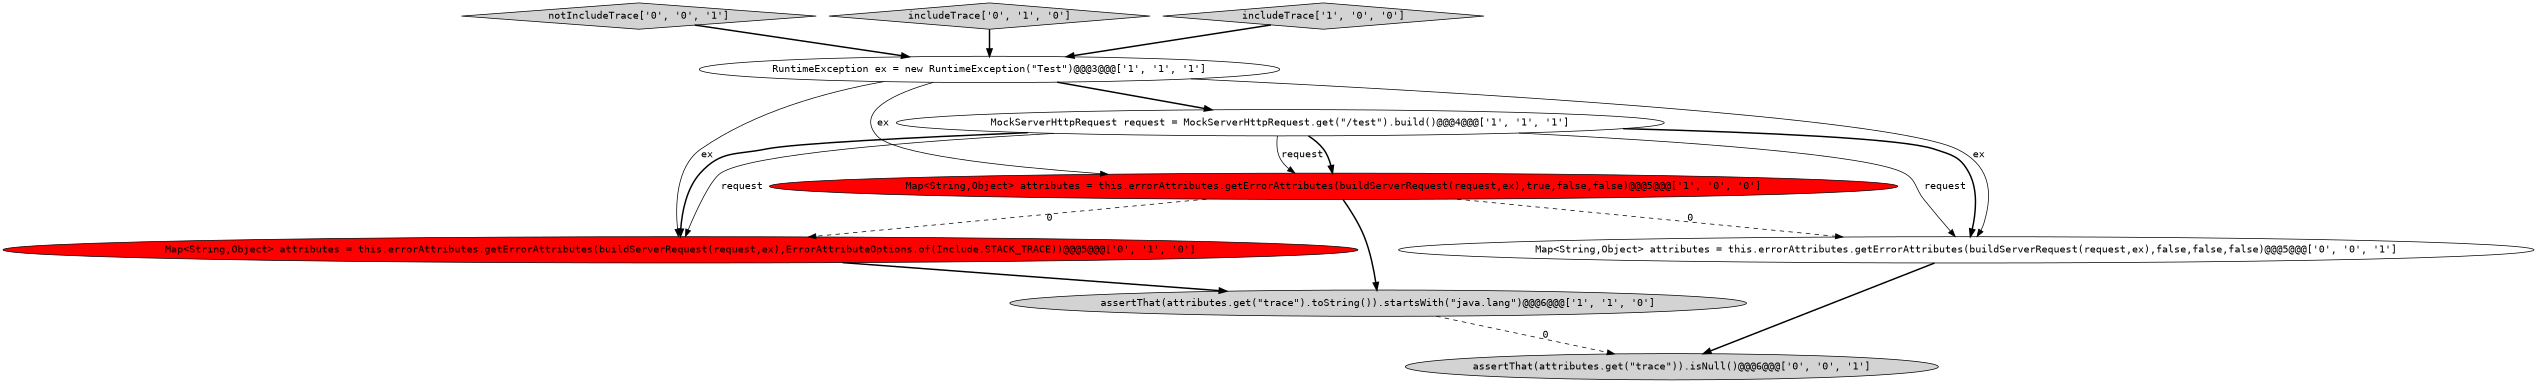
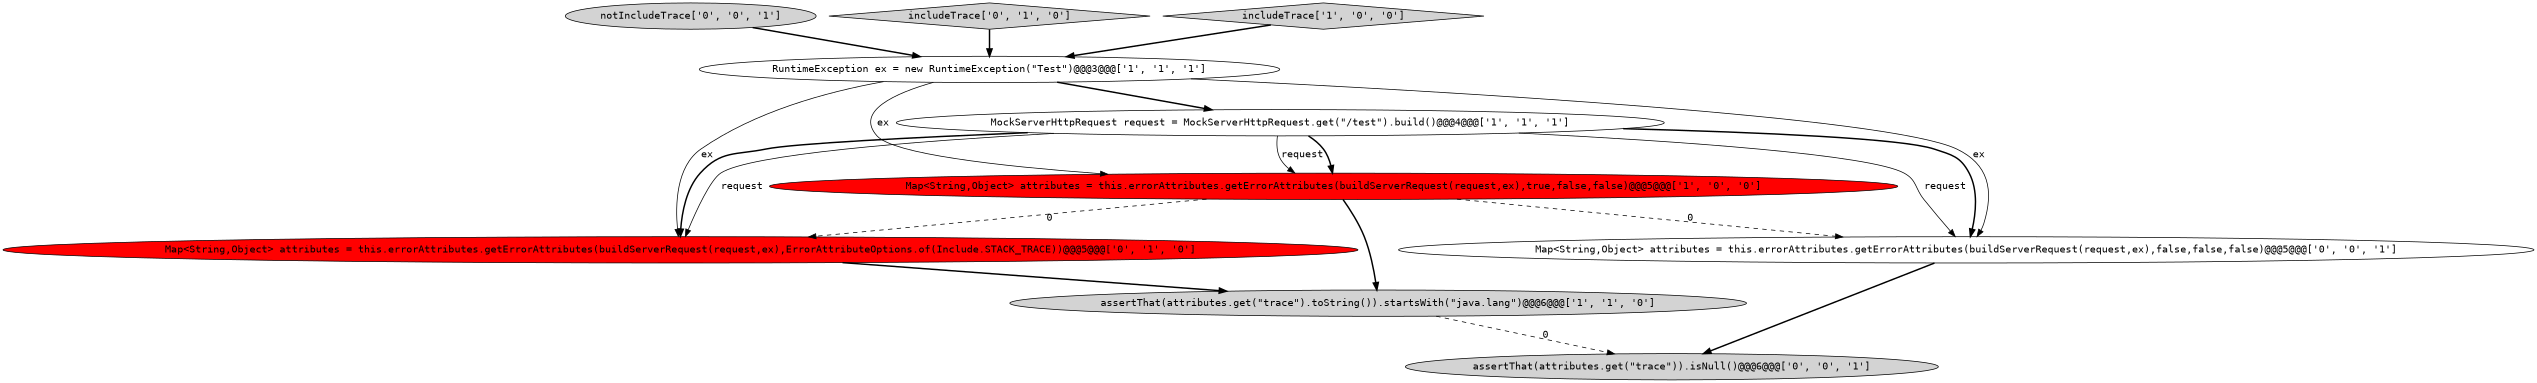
node "notIncludeTrace['0', '0', '1']": shape diamond -> ellipse
